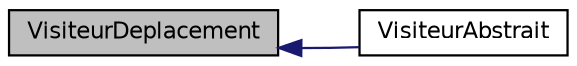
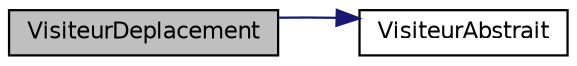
edge "VisiteurAbstrait" -> "VisiteurDeplacement": reversed
